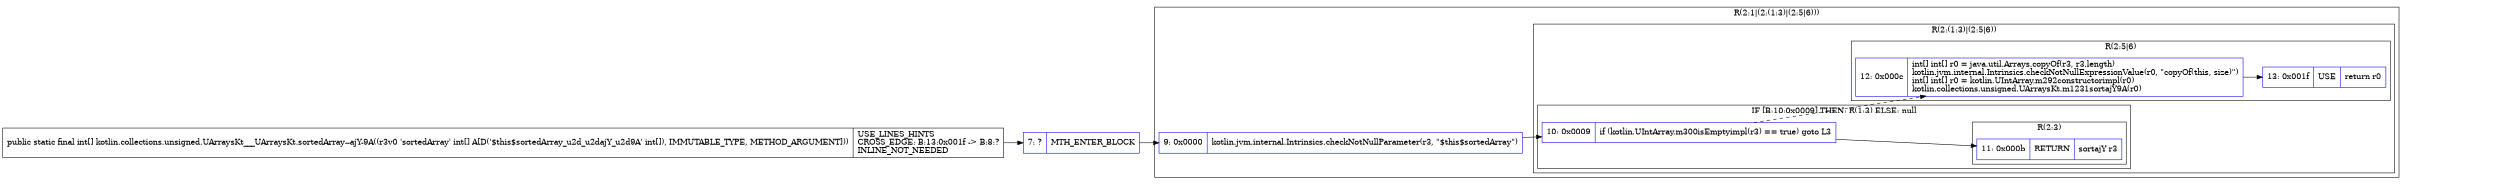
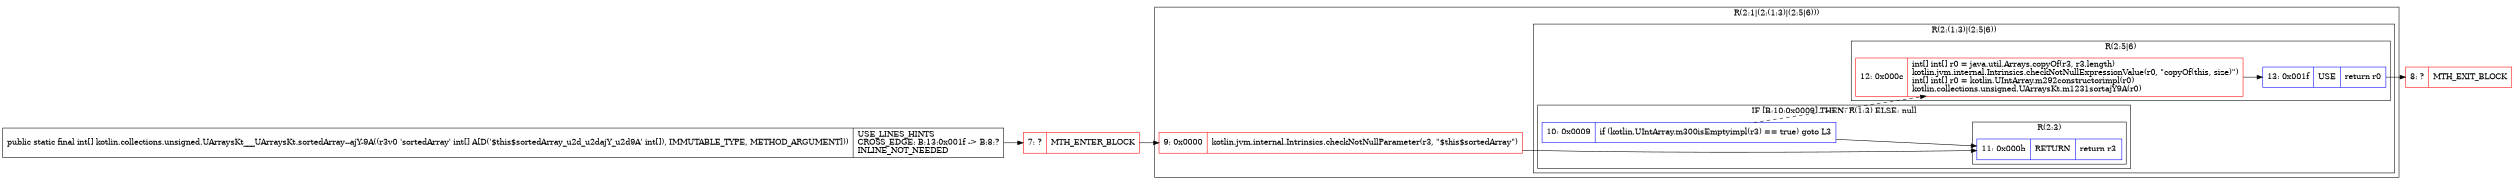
node "12: 0x000c": color blue -> red
node "8: ?": added
edge "9: 0x0000" -> "10: 0x0009": now "9: 0x0000" -> "11: 0x000b"
node "7: ?": color blue -> red
node "9: 0x0000": color blue -> red
node "11: 0x000b": text "sortajY r3" -> "return r3"
